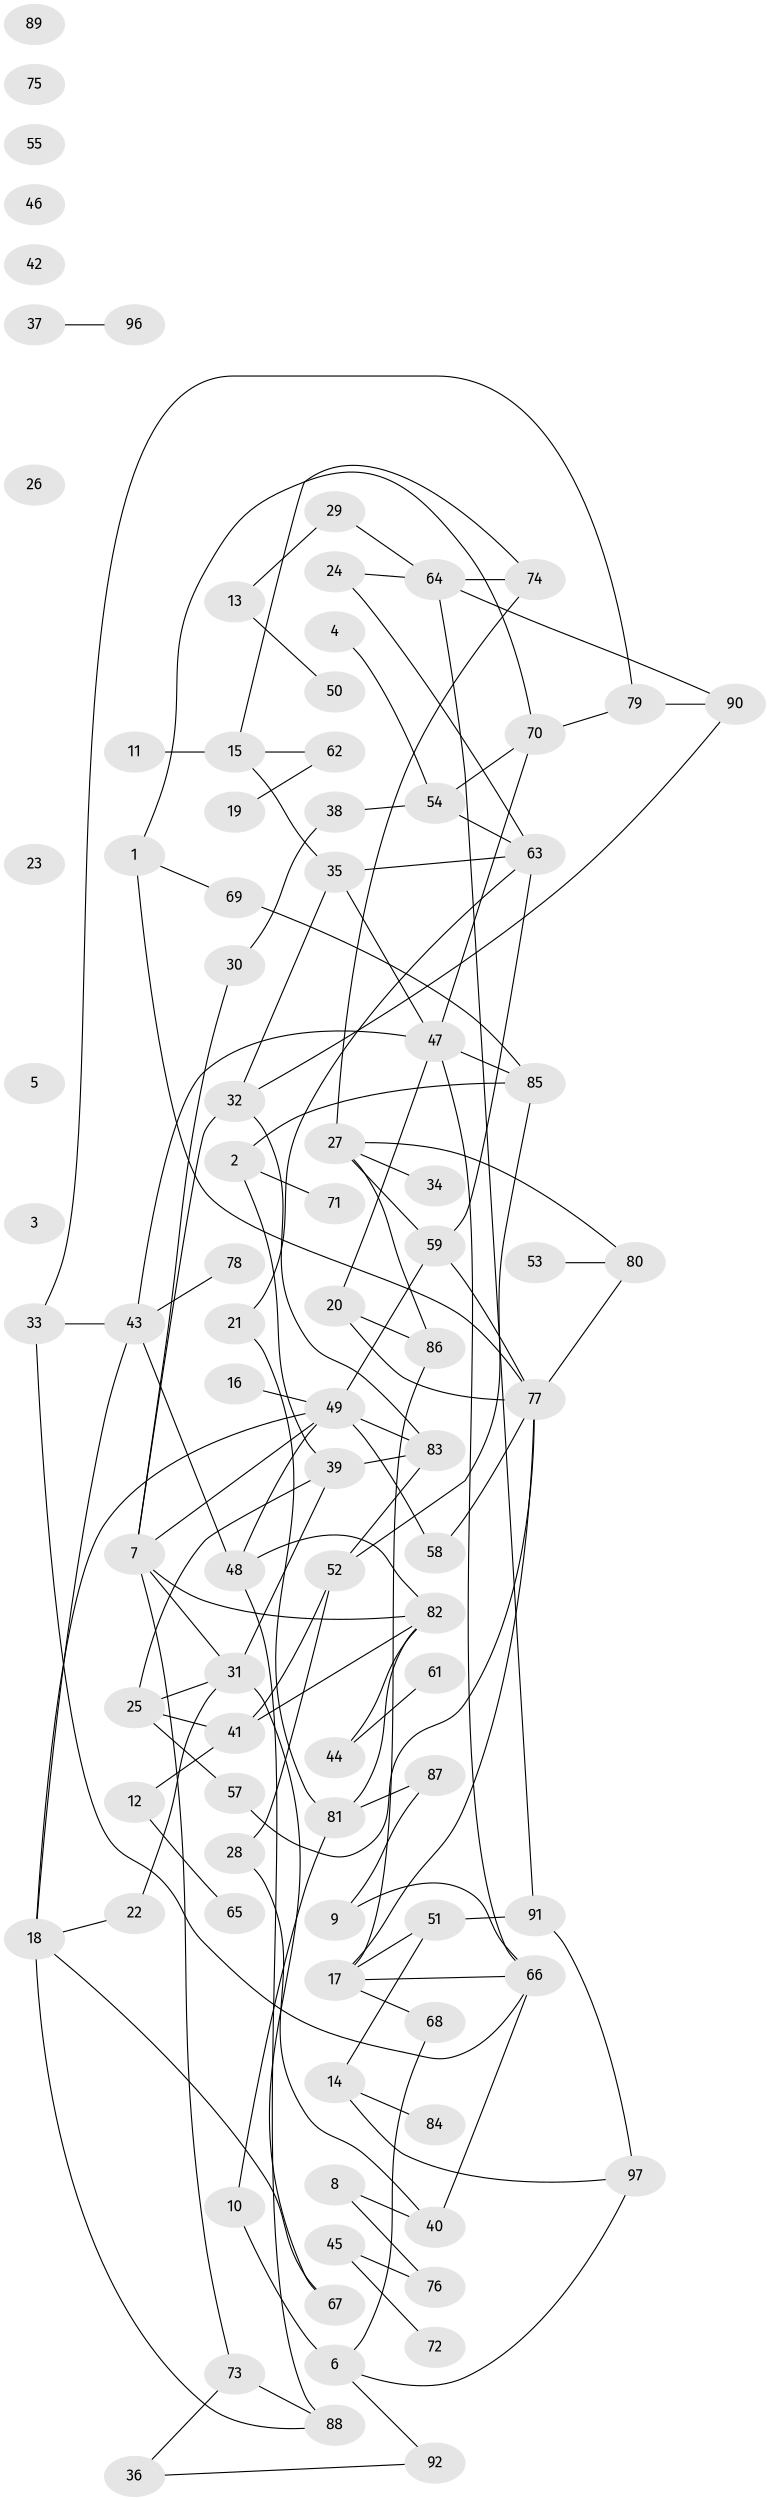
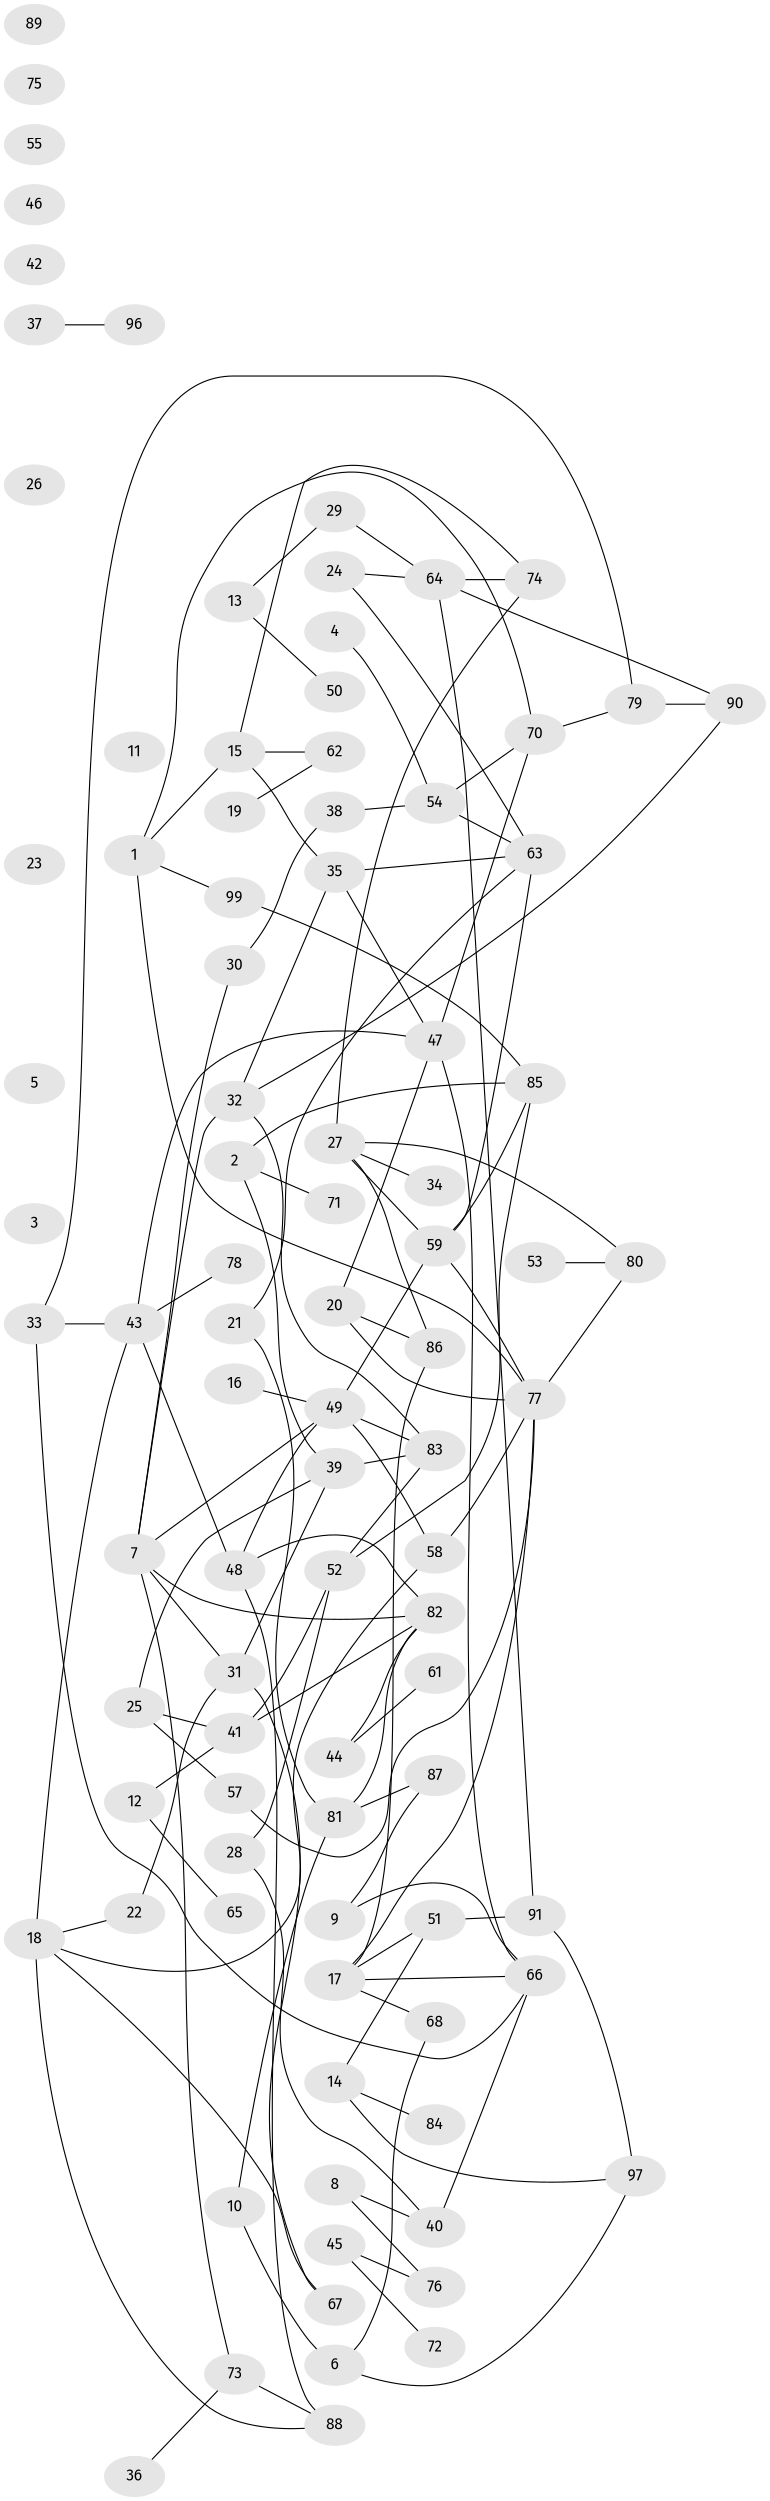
edge "11" -- "15": now "1" -- "15"
node "69": label "69" -> "99"
edge "47" -- "85": now "59" -- "85"
edge "49" -- "18": now "58" -- "18"
edge "31" -- "25": removed
node "92": removed
